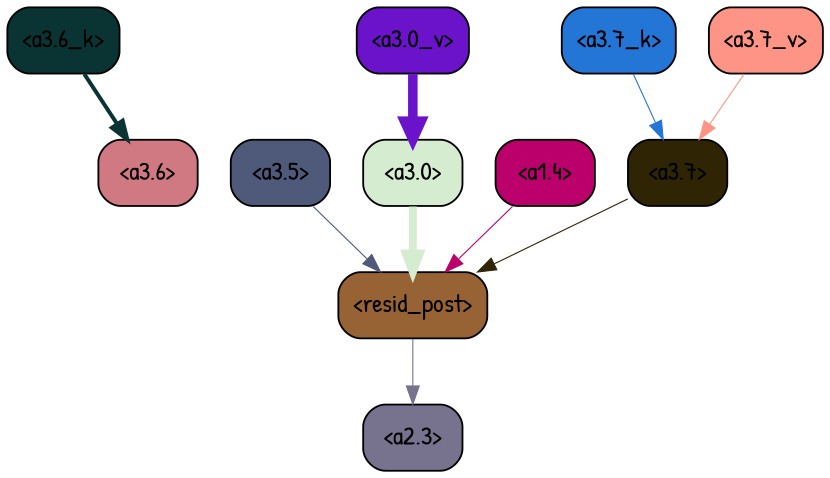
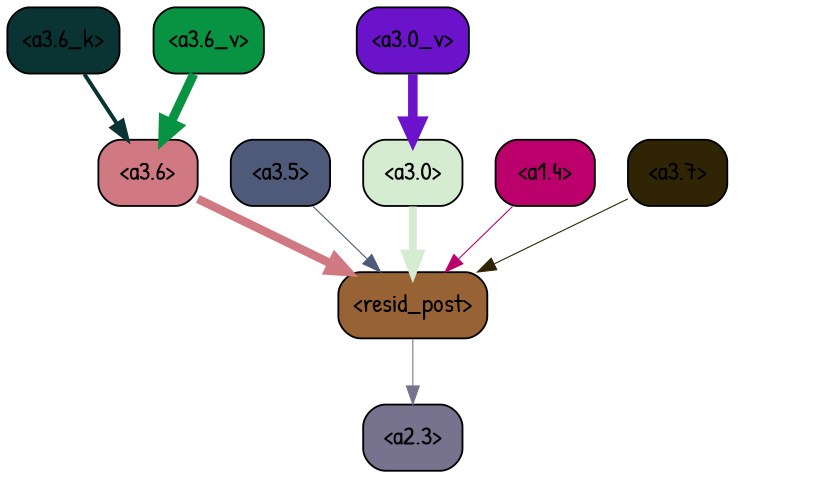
node "<a3.6_v>": added
node "<a3.7_k>": removed
node "<a3.7_v>": removed
edge "<a3.6>" -> "<resid_post>": added
